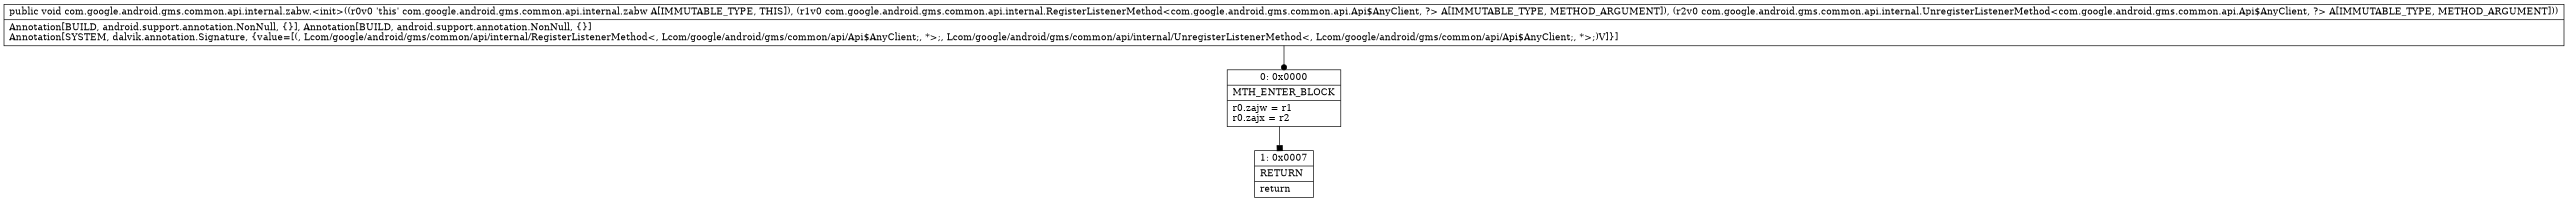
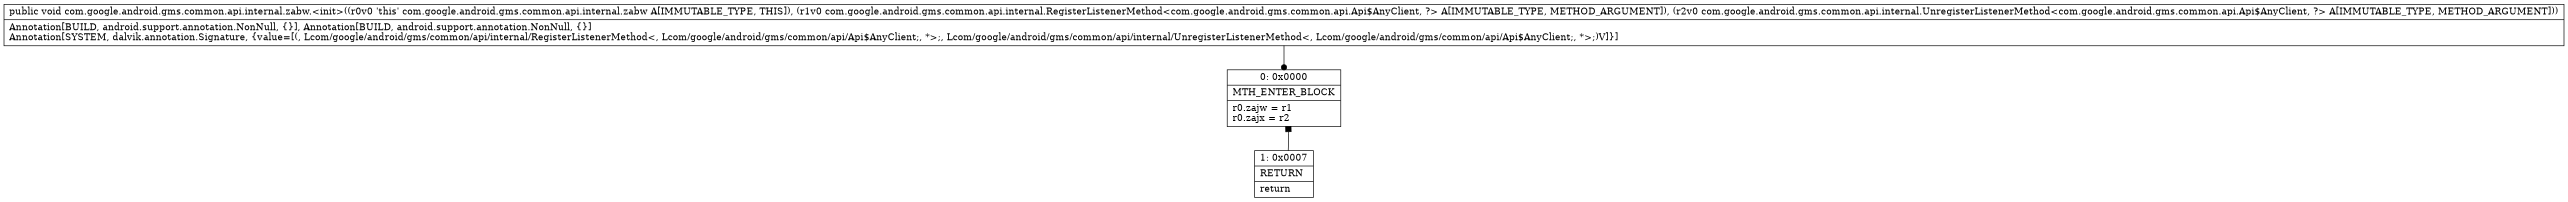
edge "0: 0x0000" -> "1: 0x0007": reversed
